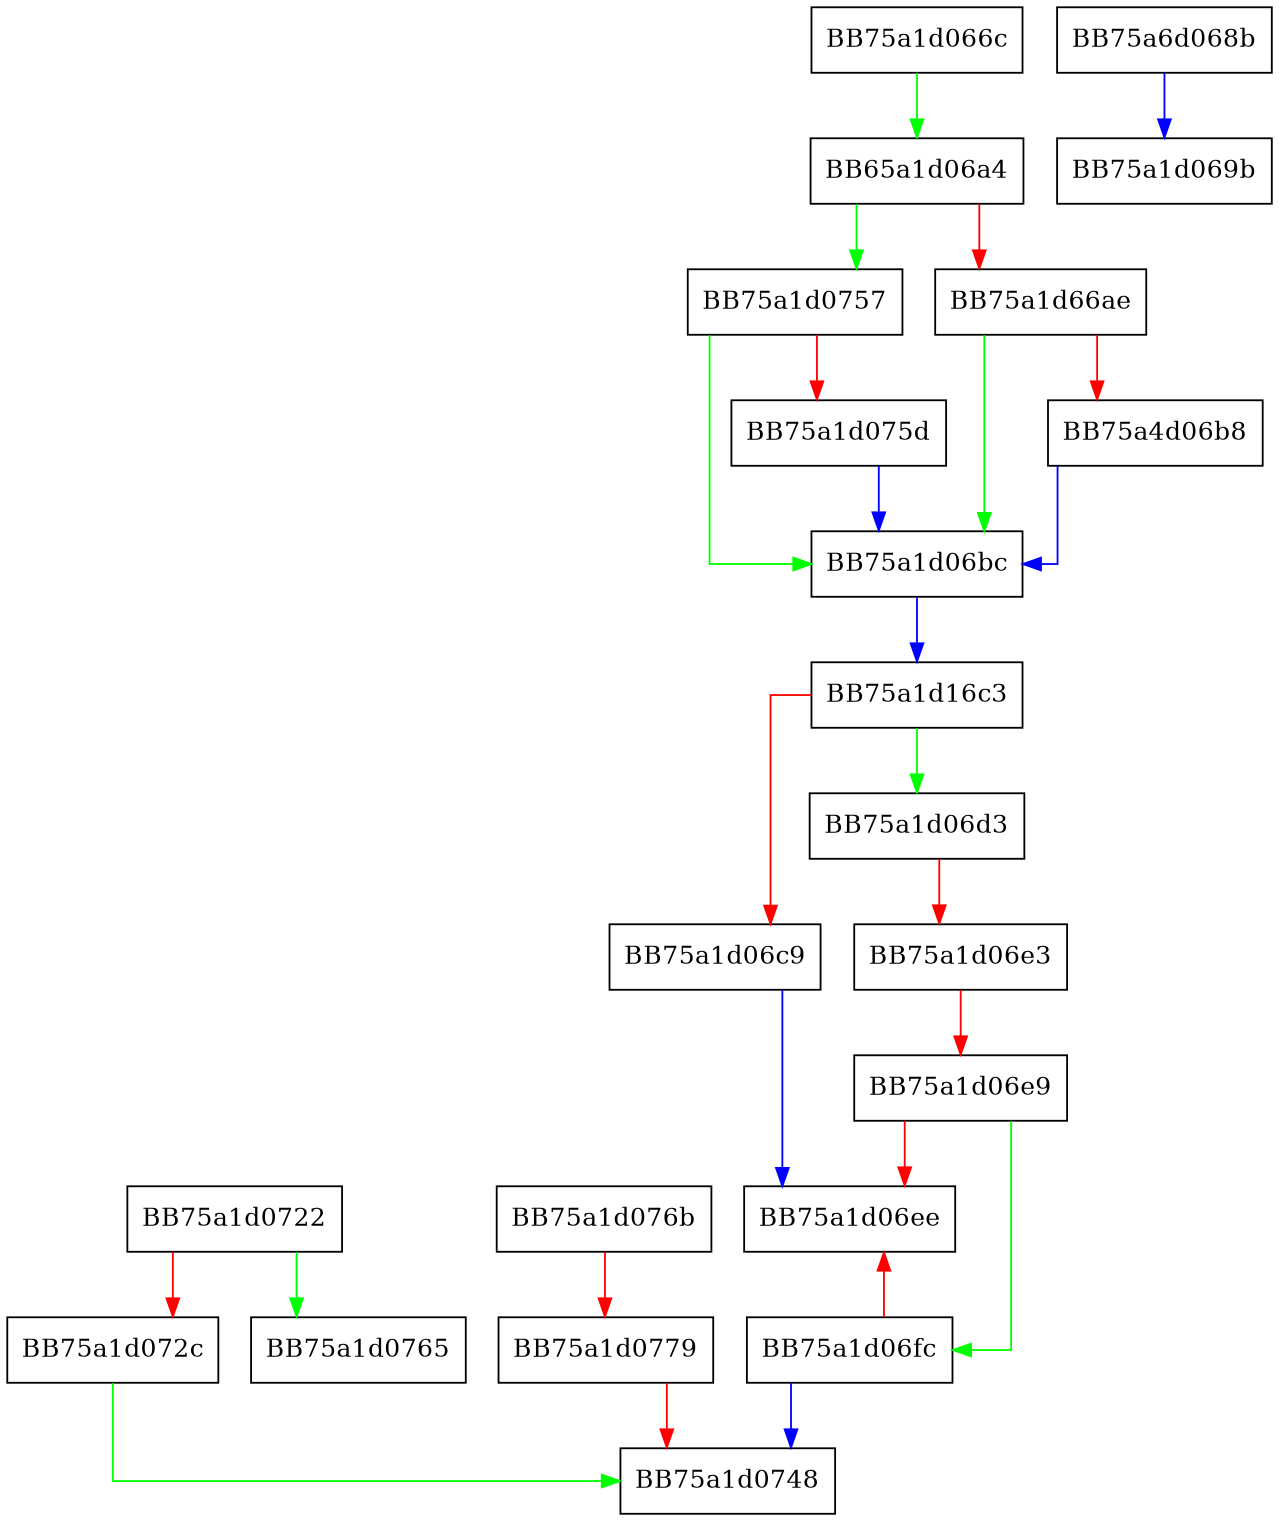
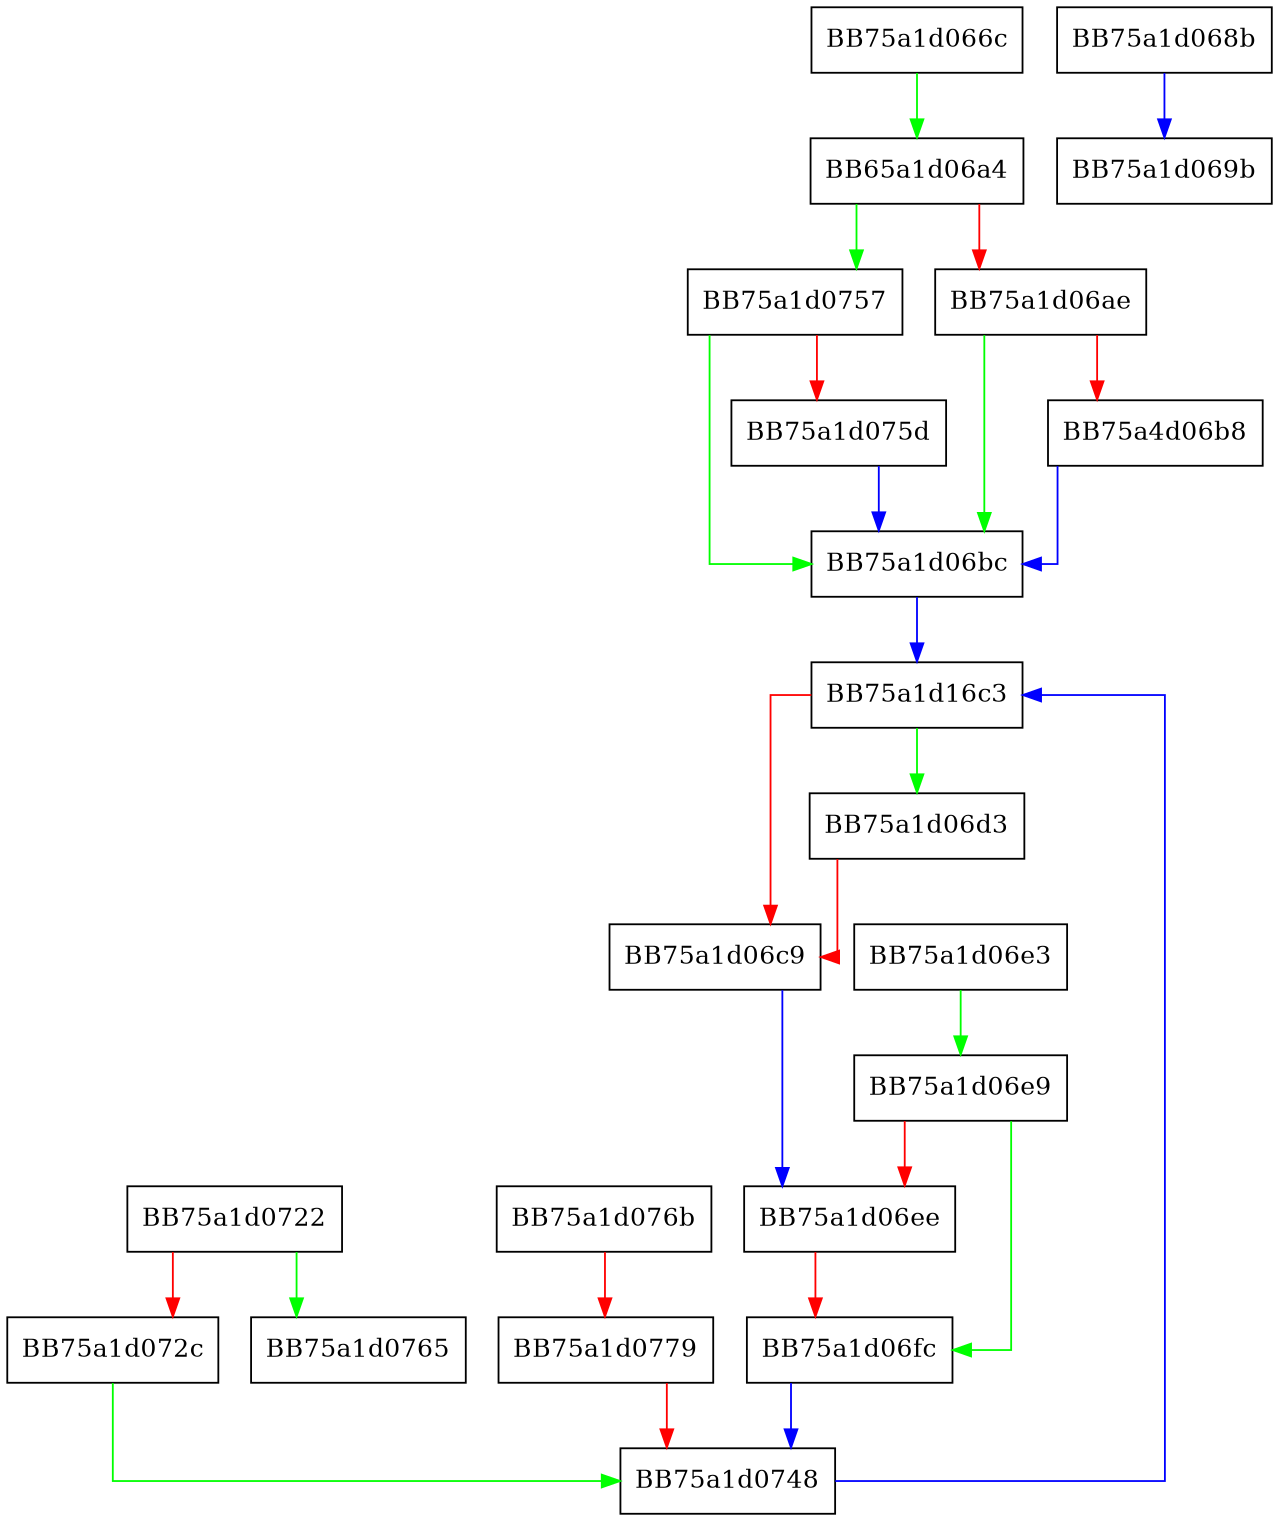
node "BB75a6d068b": label "BB75a6d068b" -> "BB75a1d068b"
node "BB75a1d66ae": label "BB75a1d66ae" -> "BB75a1d06ae"
edge "BB75a1d06d3" -> "BB75a1d06e3": now "BB75a1d06d3" -> "BB75a1d06c9"
edge "BB75a1d06e3" -> "BB75a1d06e9": color red -> green
edge "BB75a1d0748" -> "BB75a1d16c3": added
edge "BB75a1d06fc" -> "BB75a1d06ee": reversed
